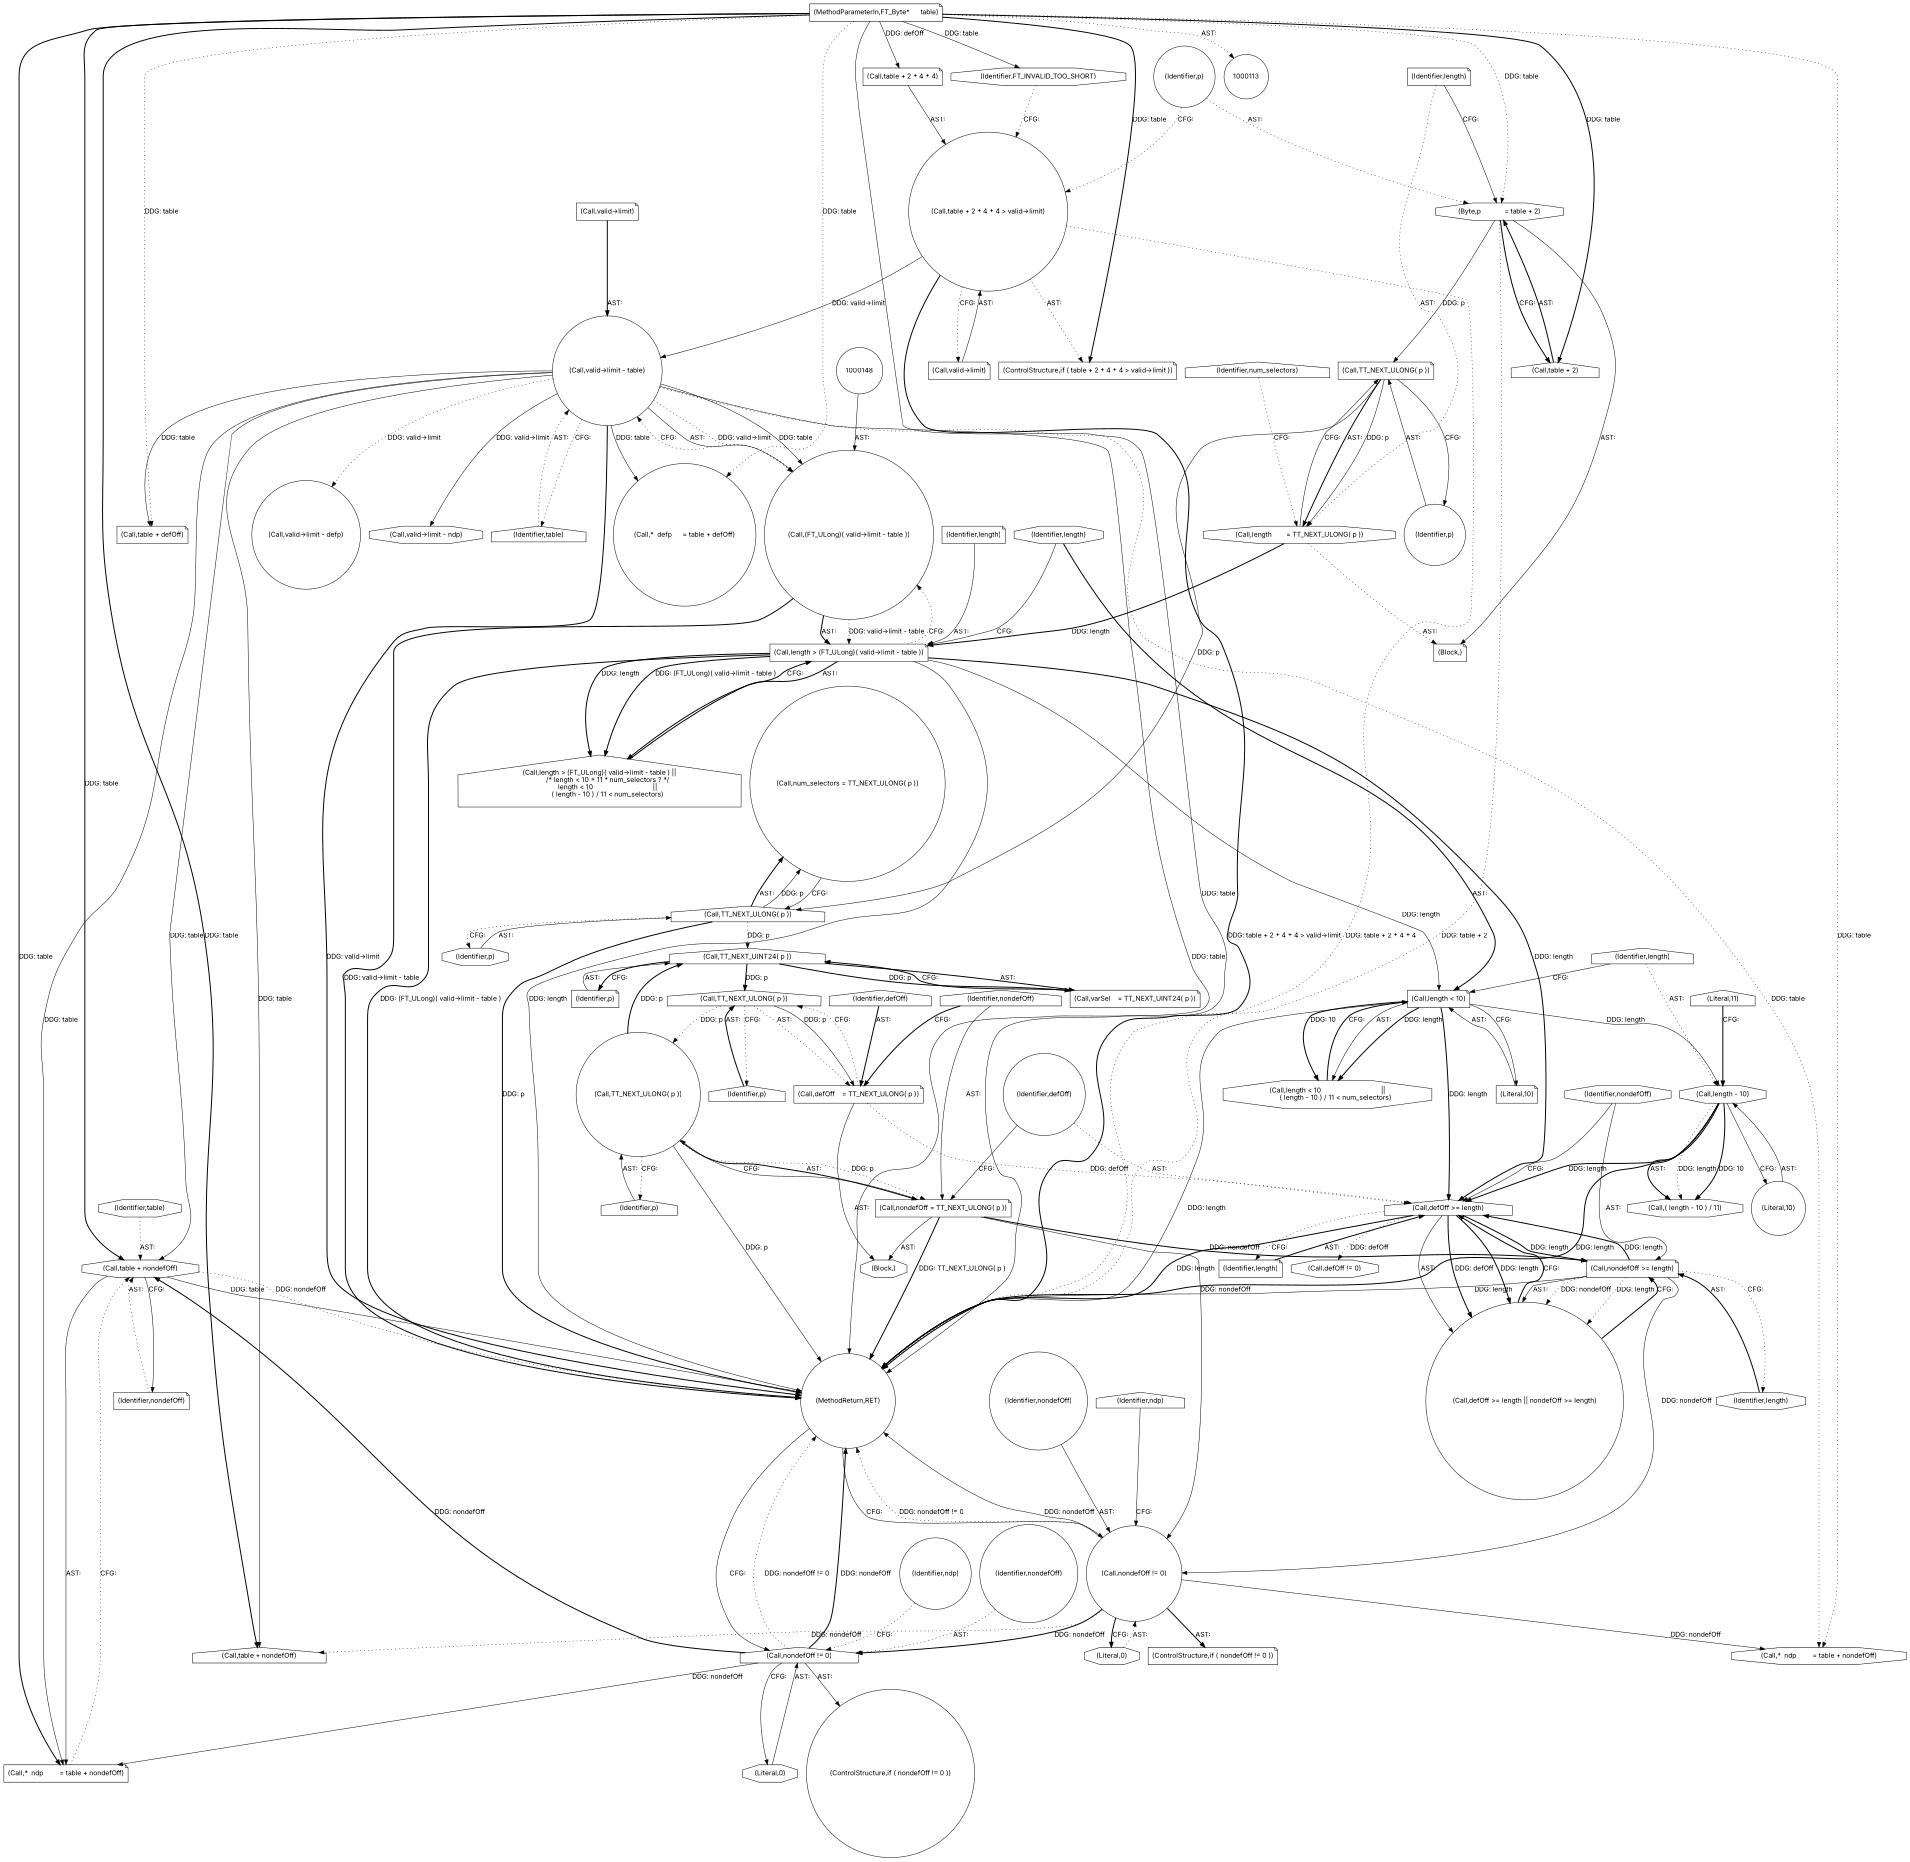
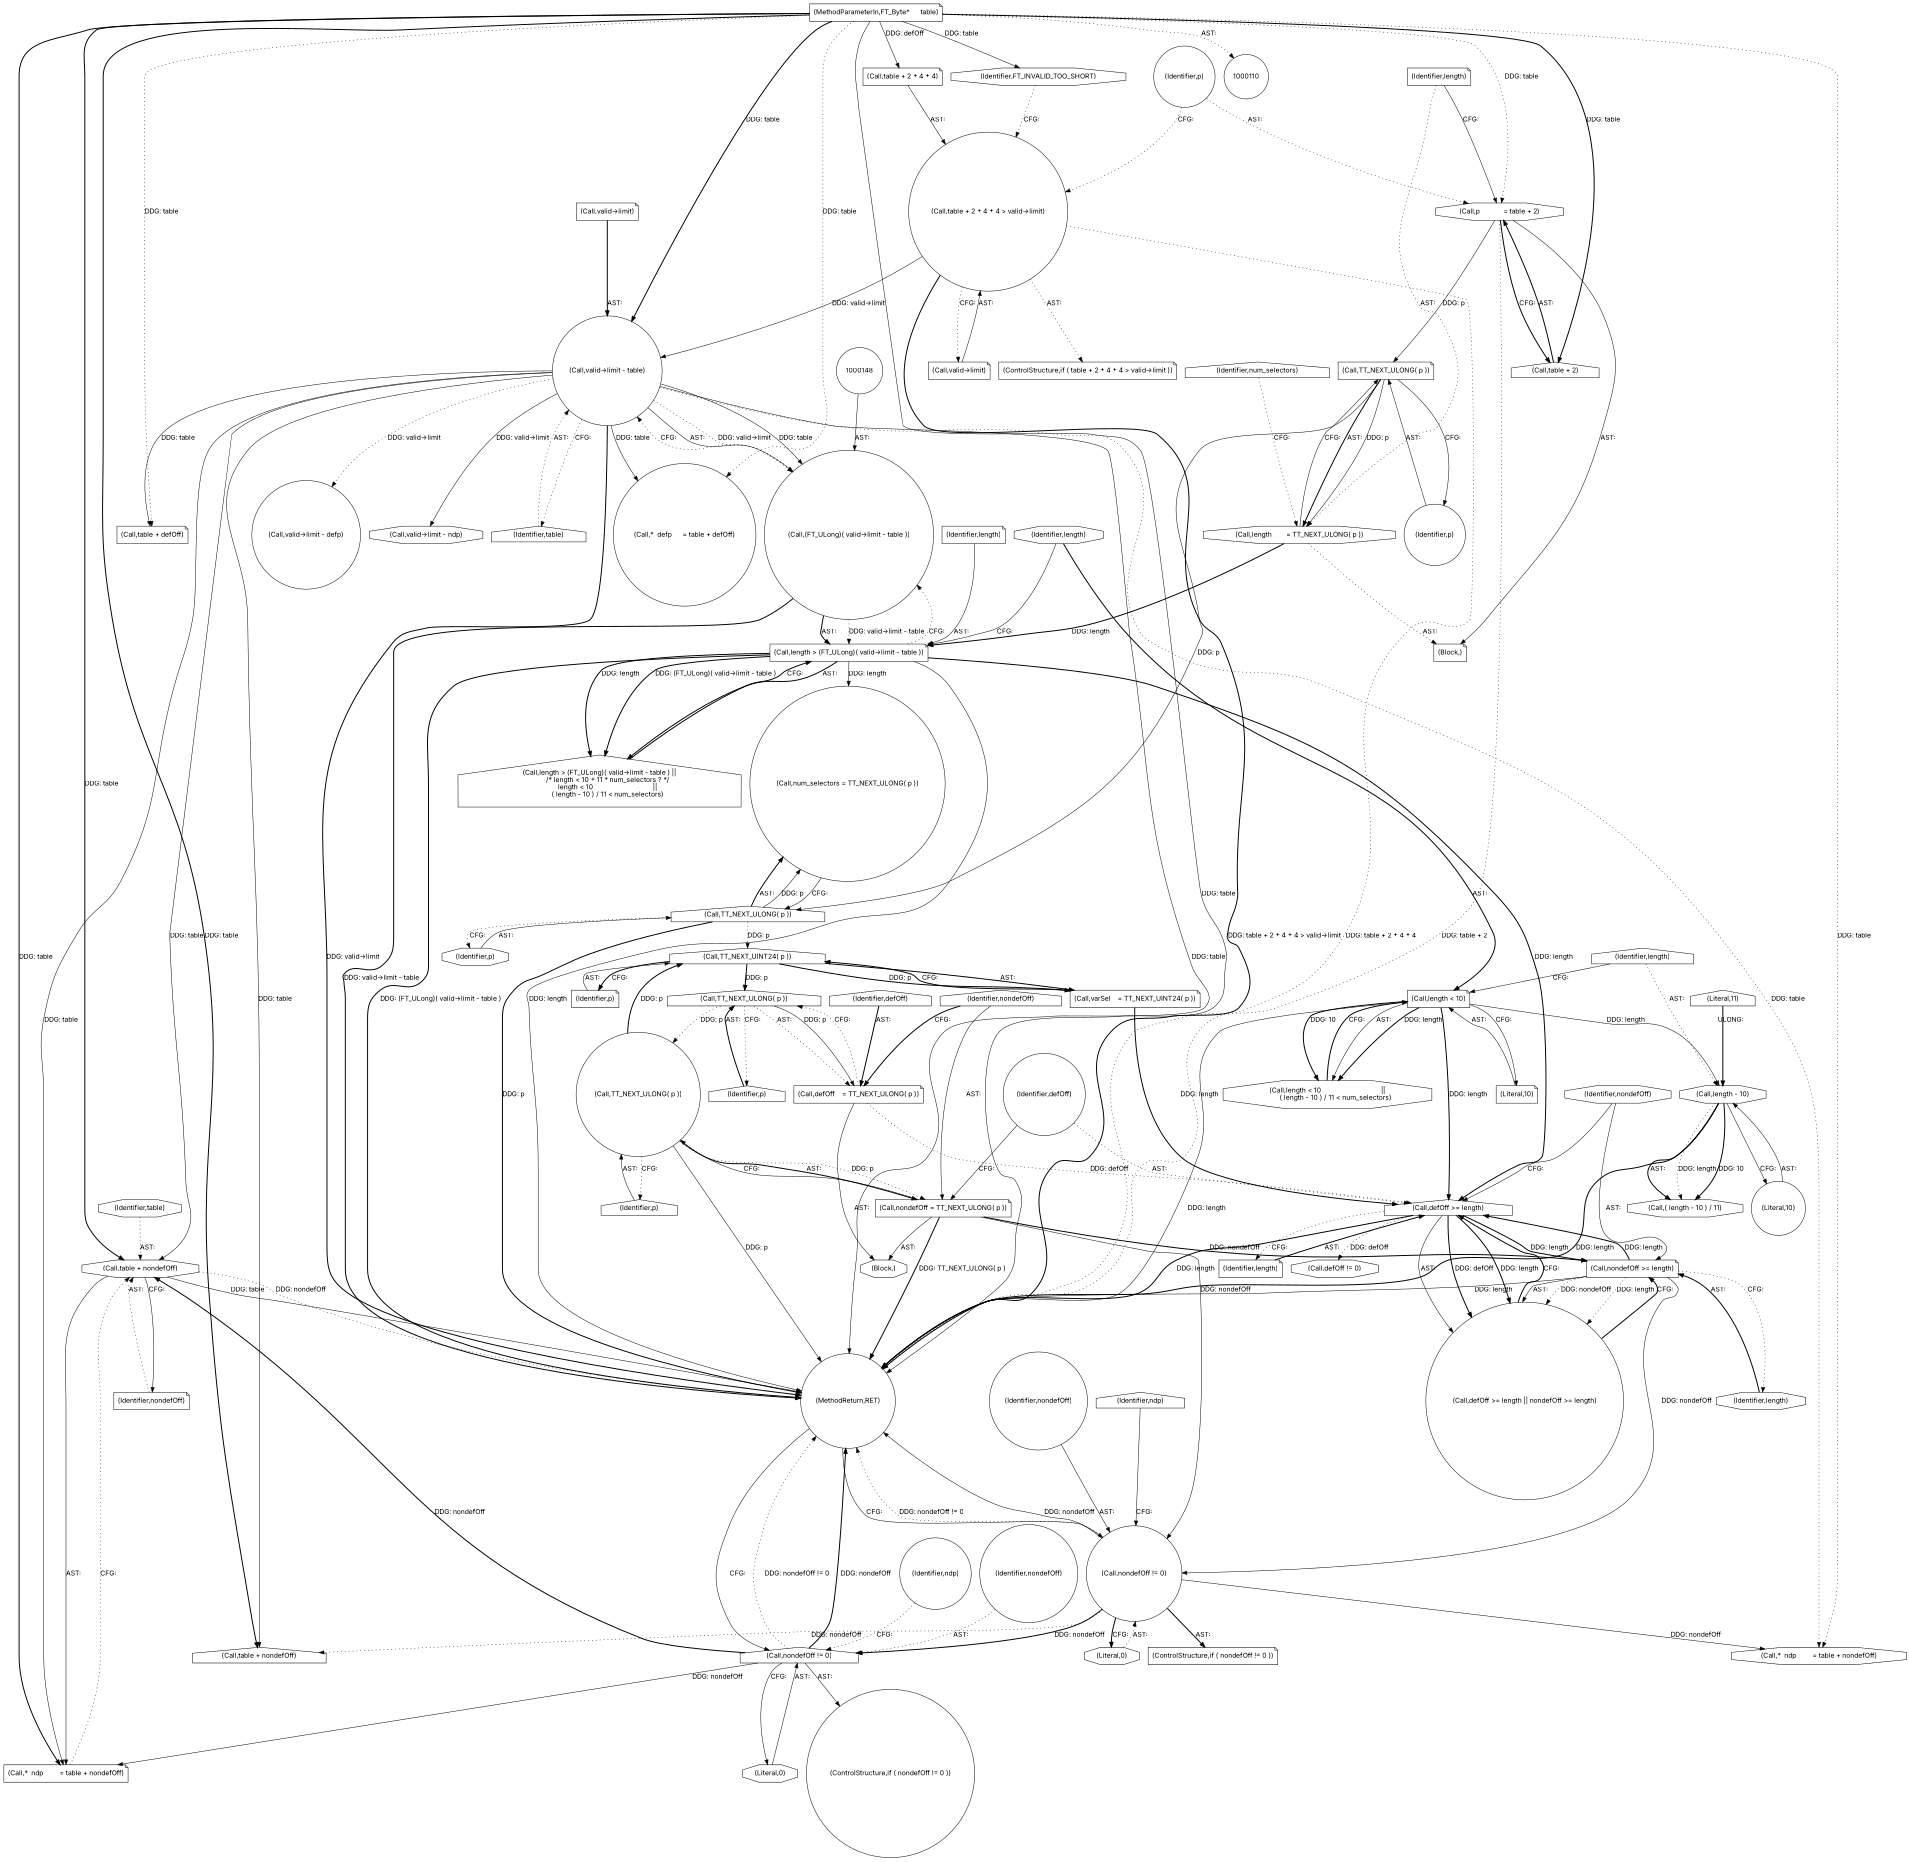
node "1000113": label "1000113" -> "1000110"
edge "(MethodParameterIn,FT_Byte*      table)" -> "(ControlStructure,if ( table + 2 + 4 + 4 > valid->limit ))": now "(MethodParameterIn,FT_Byte*      table)" -> "(Call,valid->limit - table)"
node "(Byte,p             = table + 2)": label "(Byte,p             = table + 2)" -> "(Call,p             = table + 2)"
edge "(Call,length > (FT_ULong)( valid->limit - table ))" -> "(Call,length < 10)": now "(Call,length > (FT_ULong)( valid->limit - table ))" -> "(Call,num_selectors = TT_NEXT_ULONG( p ))"
edge "(Literal,11)" -> "(Call,length - 10)": label "CFG: " -> "ULONG: "
edge "(Call,length - 10)" -> "(Call,defOff >= length)": now "(Call,varSel    = TT_NEXT_UINT24( p ))" -> "(Call,defOff >= length)"
